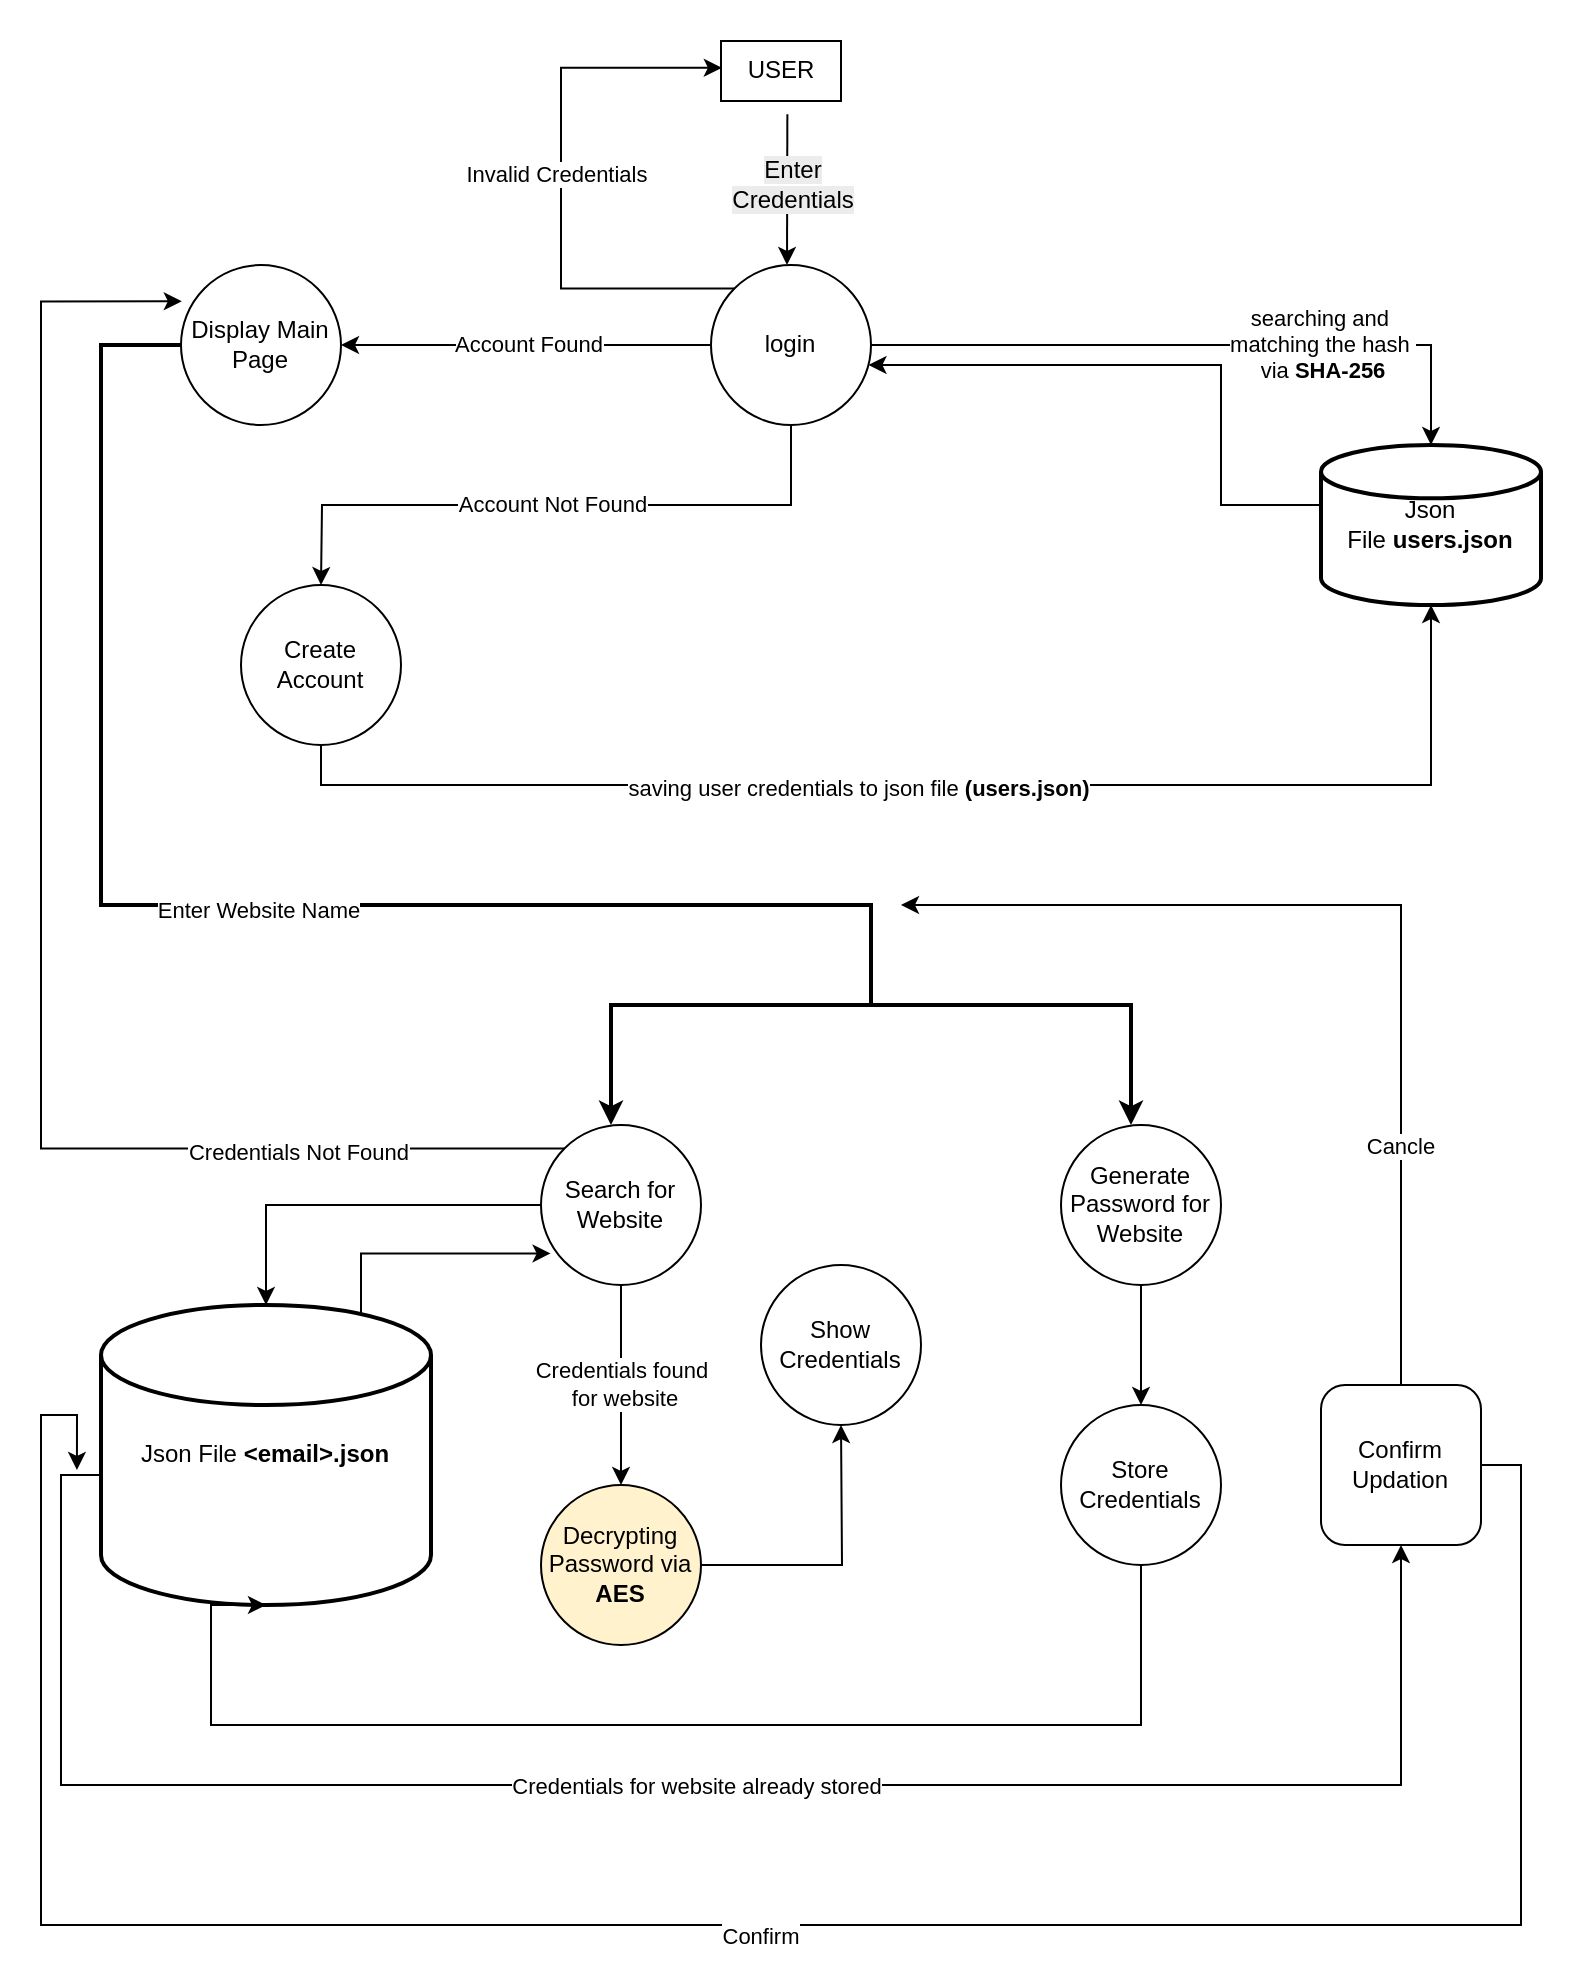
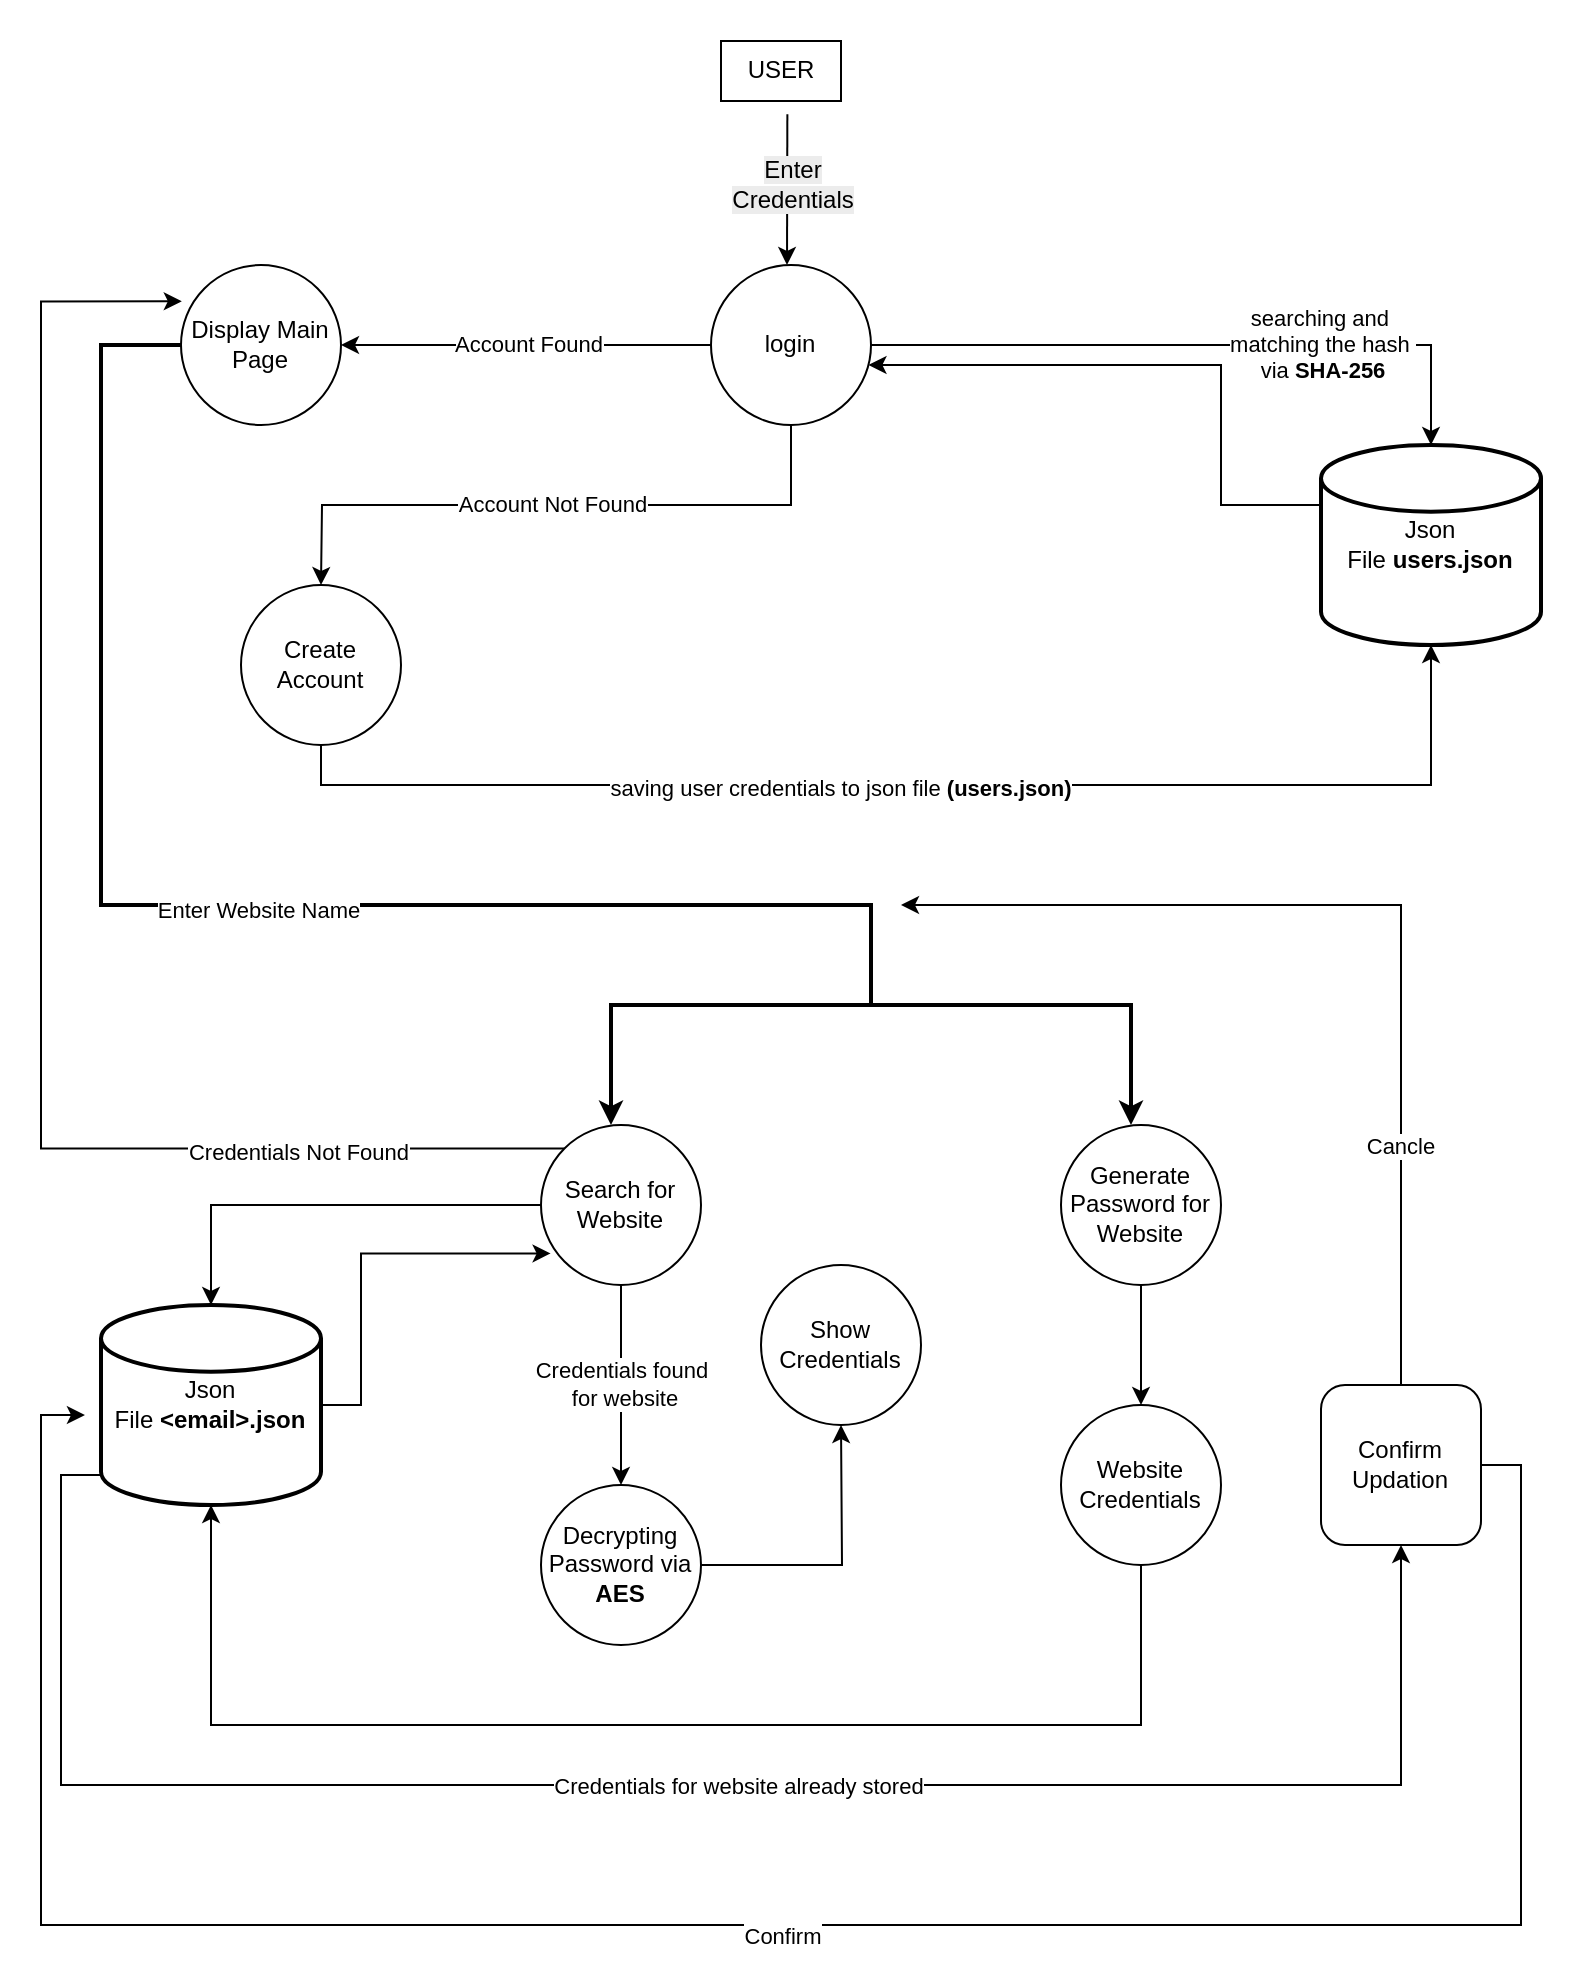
edge "login" -> "USER": removed, label "Invalid Credentials"
node "Json File users.json": size 220x160 -> 220x200
node "Json File <email>.json": size 330x300 -> 220x200
node "Store Credentials": label "Store Credentials" -> "Website Credentials"
node "Decrypting Password via AES": fillcolor #fff2cc -> #ffffff
